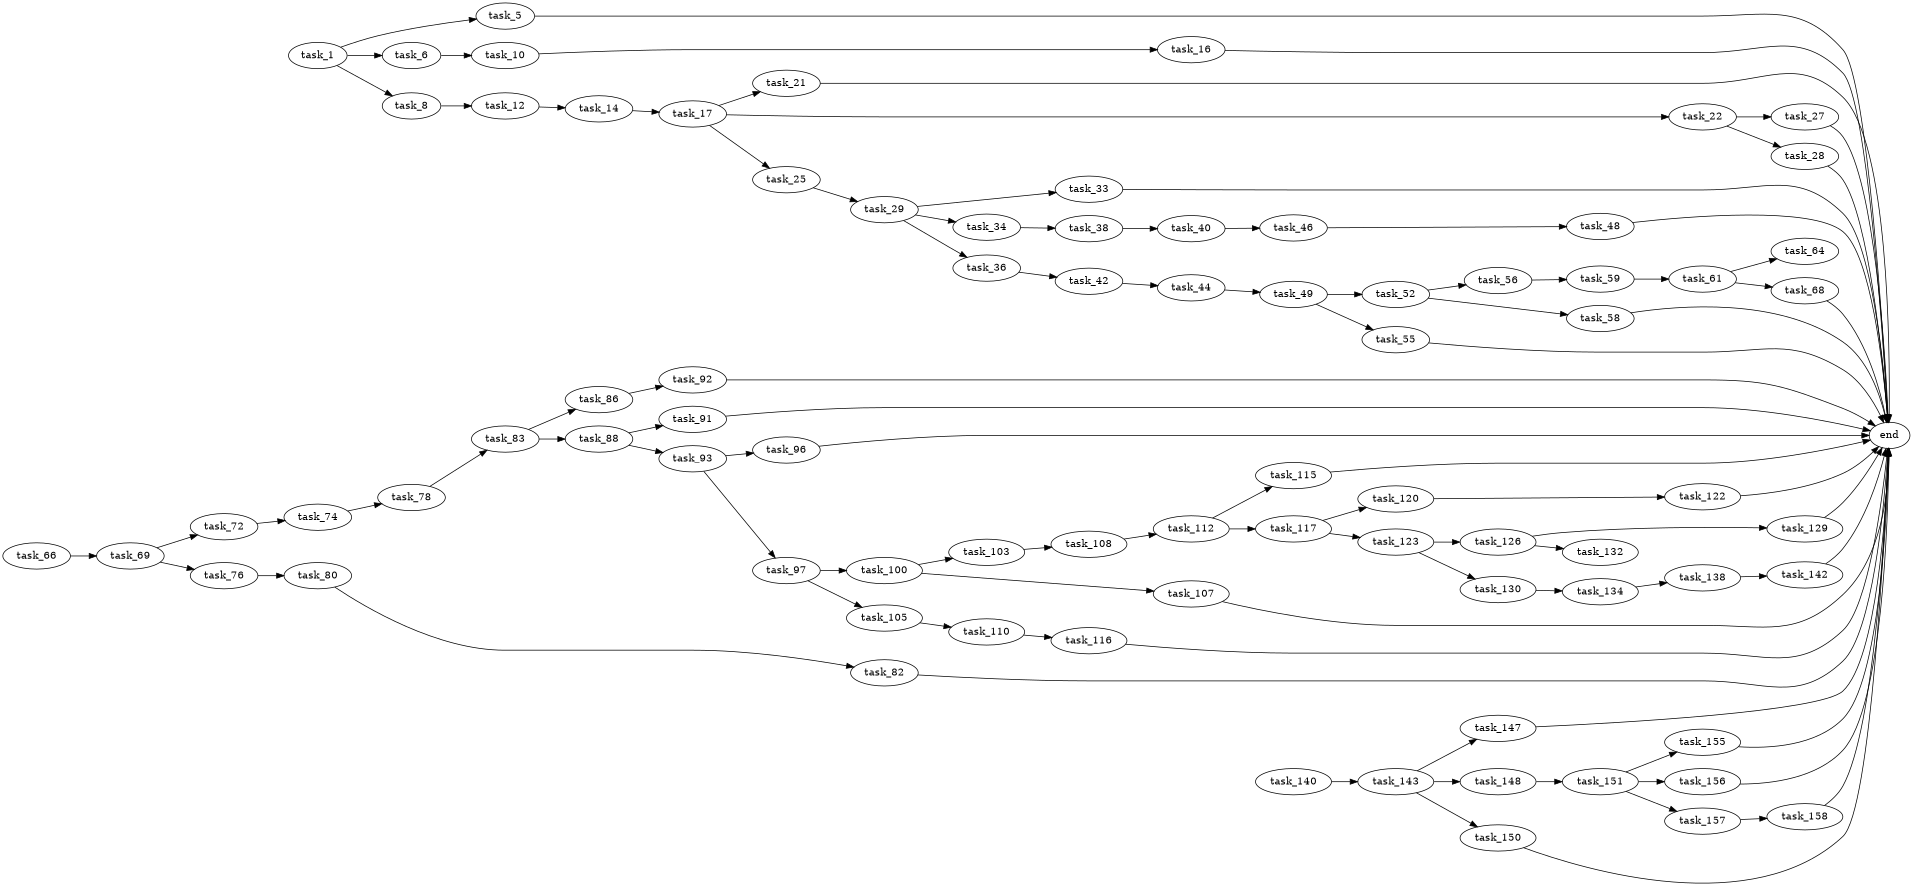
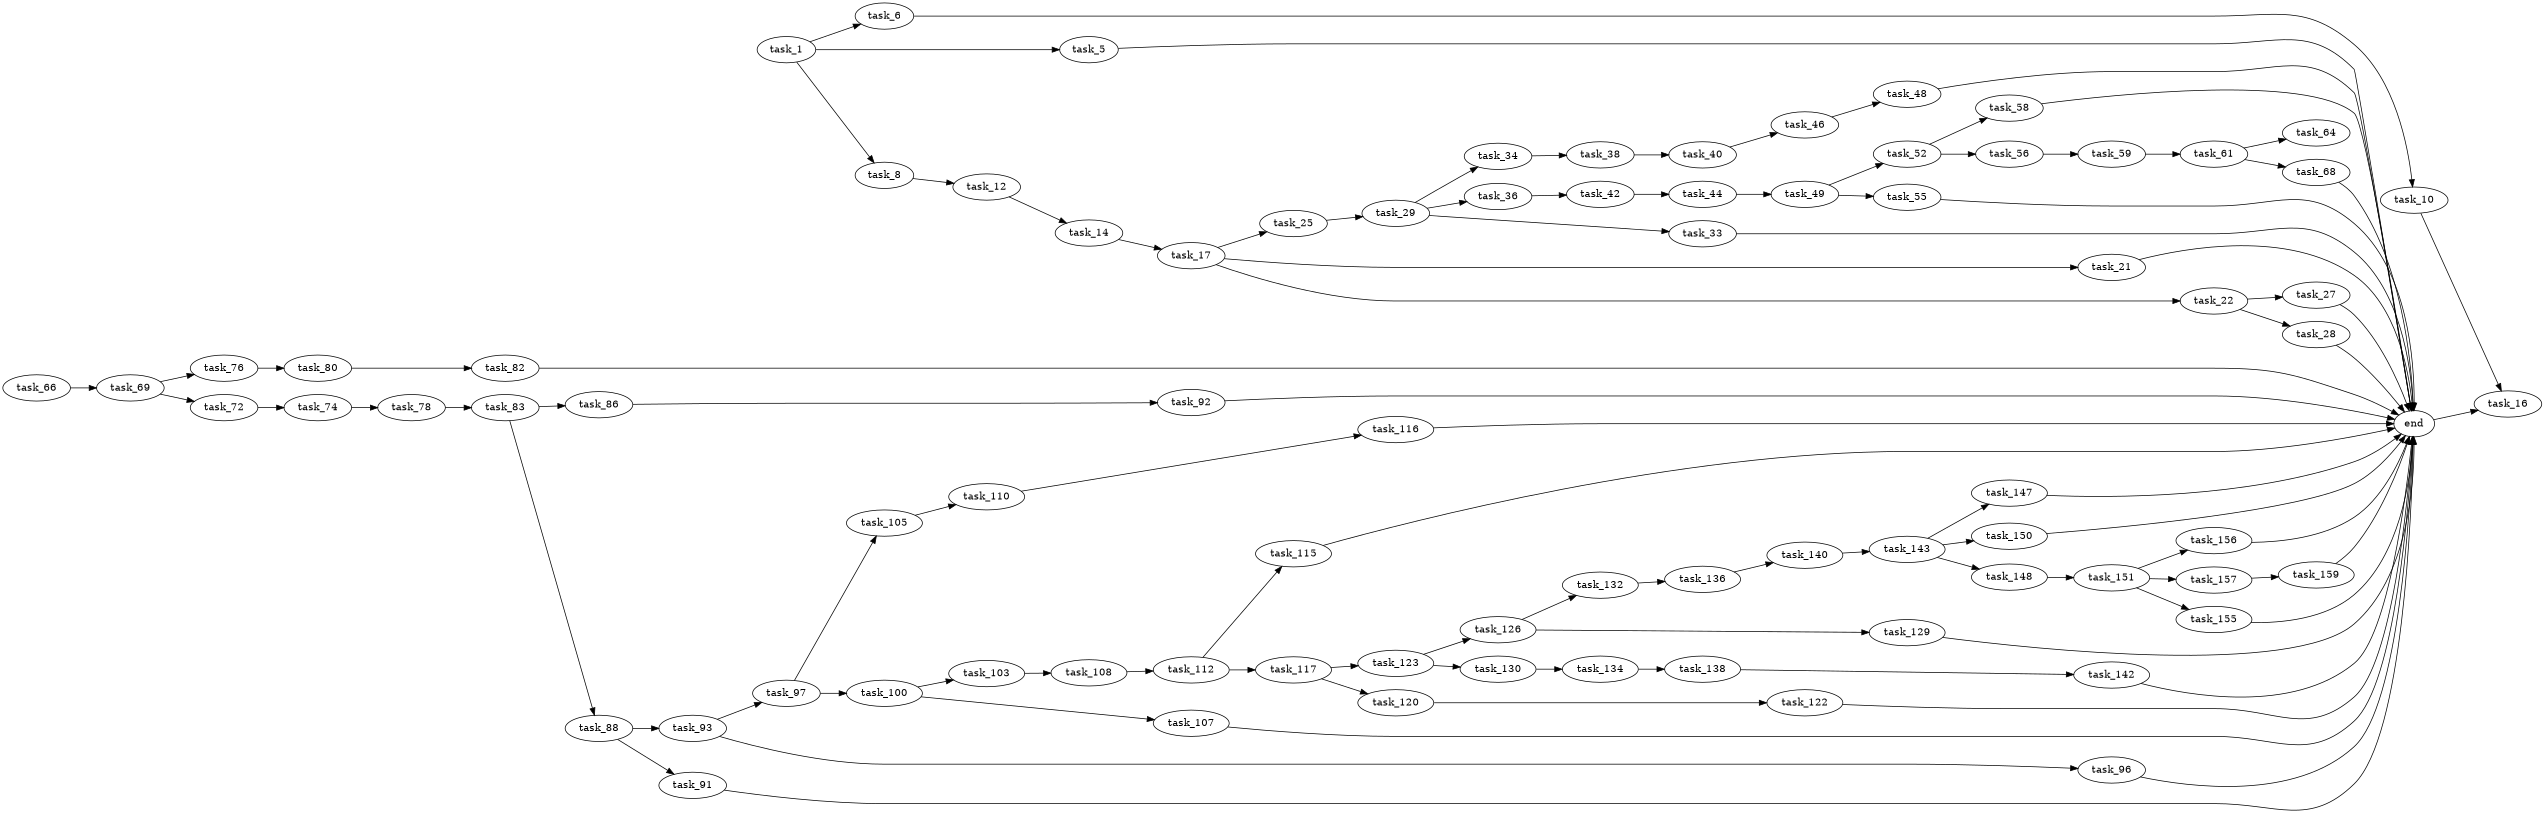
edge "task_16" -> "end": reversed
node "task_136": added
node "task_158": label "task_158" -> "task_159"
